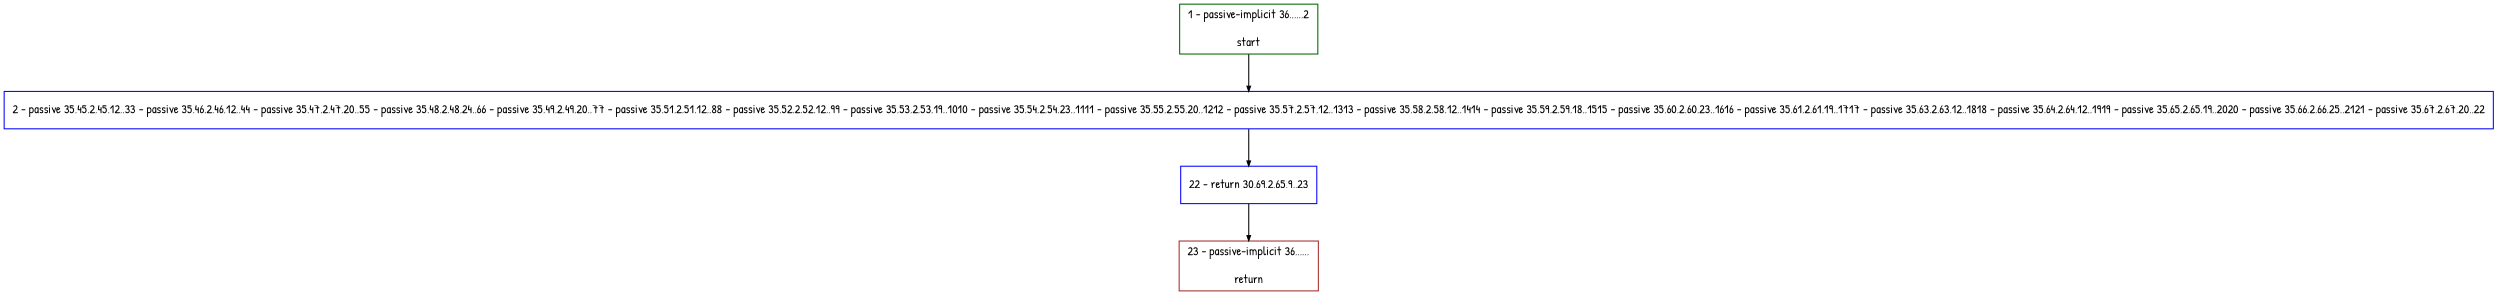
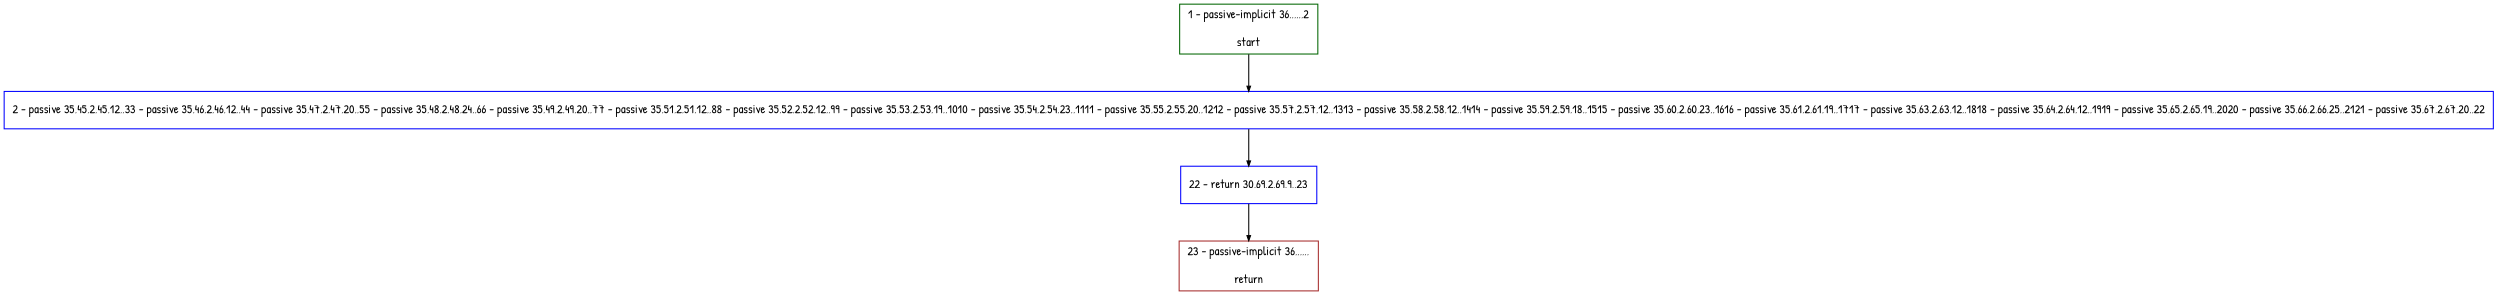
node "22 - return 30,69,2,65,9,,23": label "22 - return 30,69,2,65,9,,23" -> "22 - return 30,69,2,69,9,,23"
